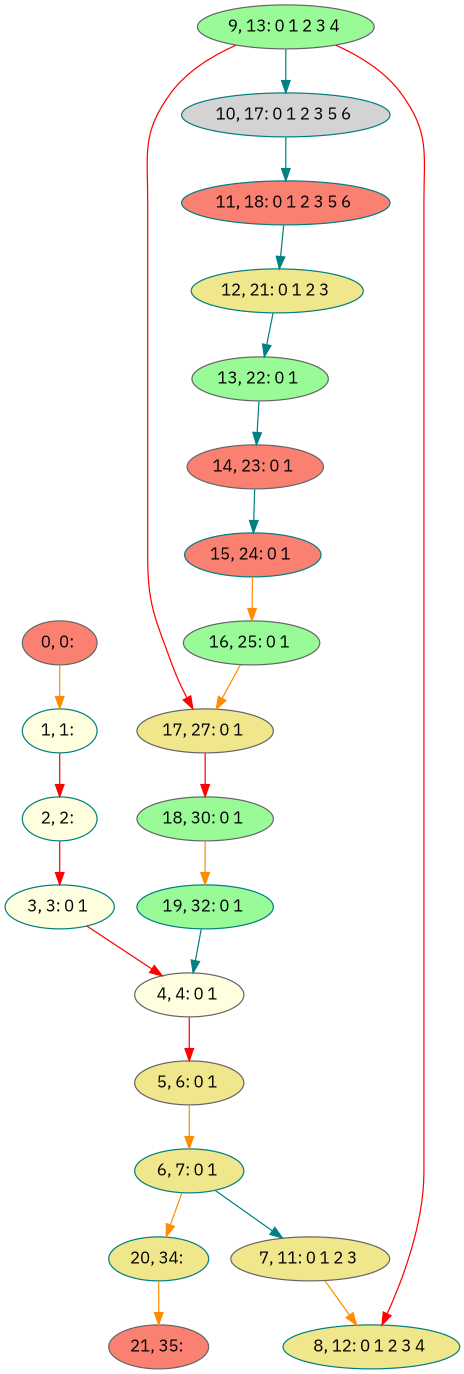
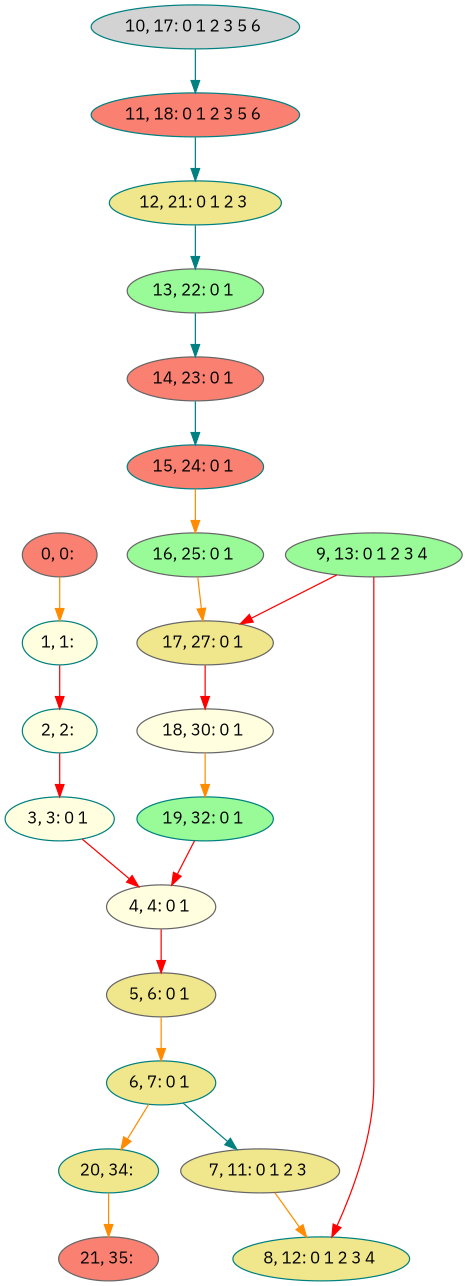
edge "9, 13: 0 1 2 3 4" -> "10, 17: 0 1 2 3 5 6": removed
node "18, 30: 0 1": fillcolor palegreen -> lightyellow
edge "19, 32: 0 1" -> "4, 4: 0 1": color teal -> red
